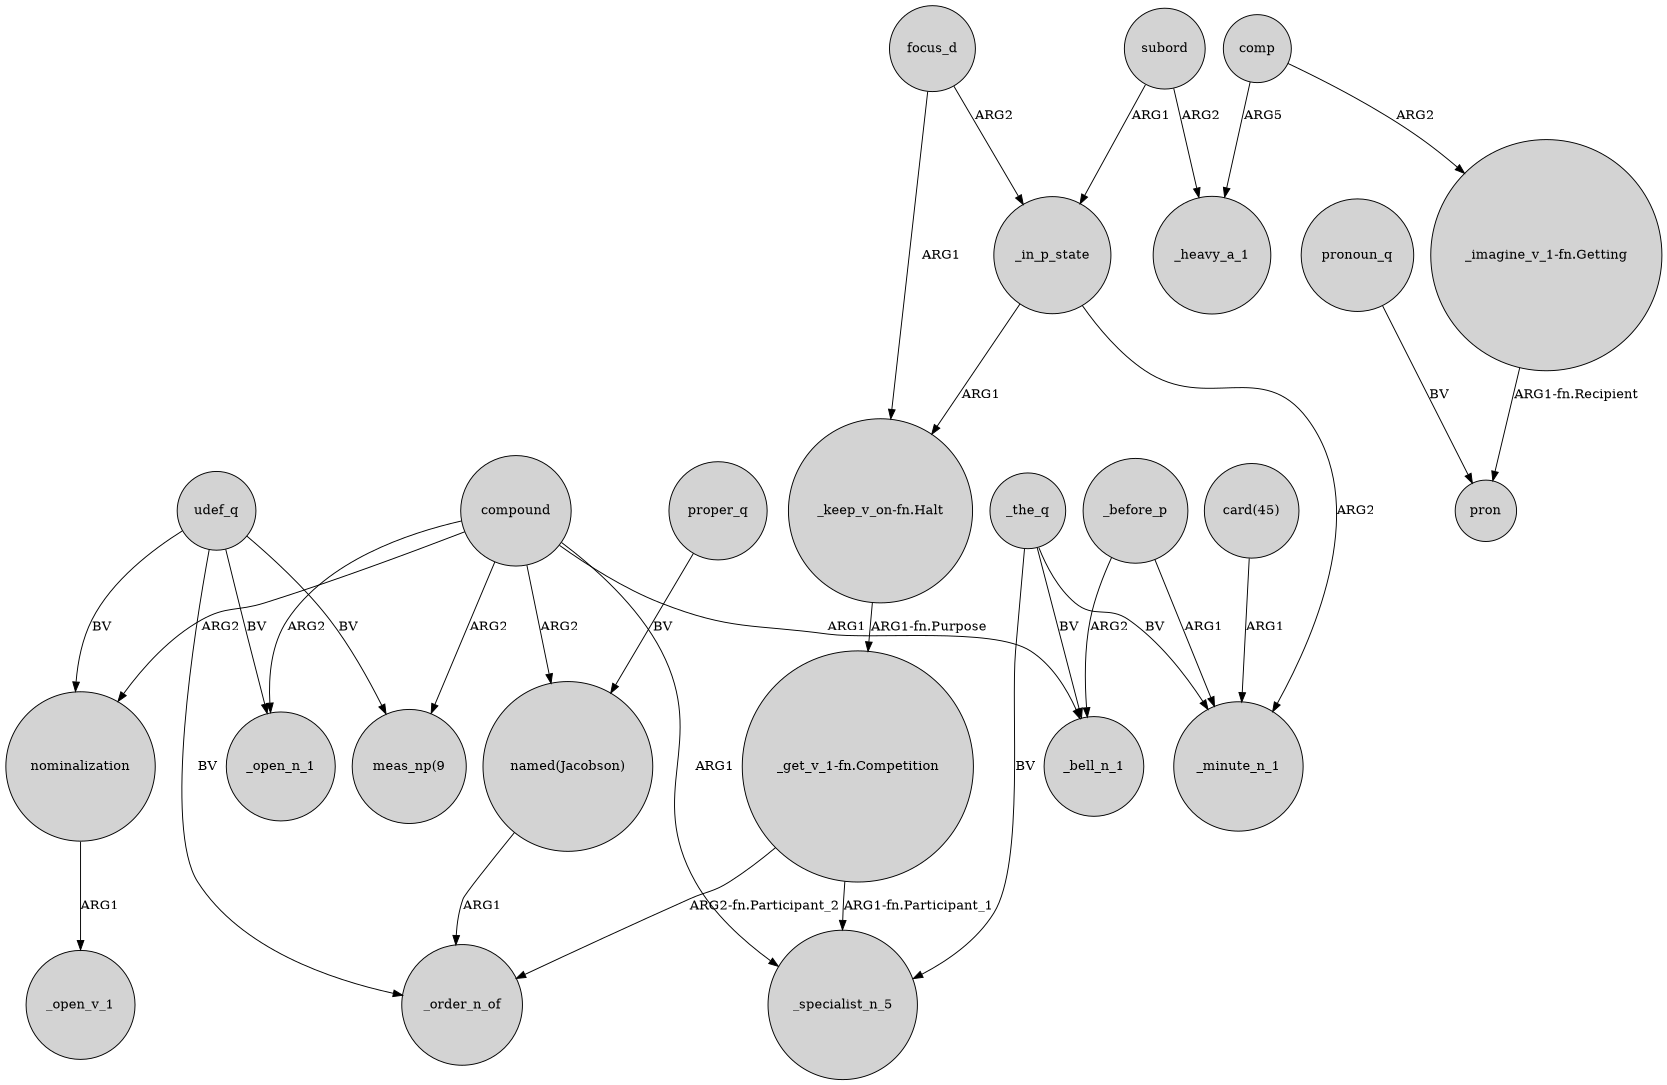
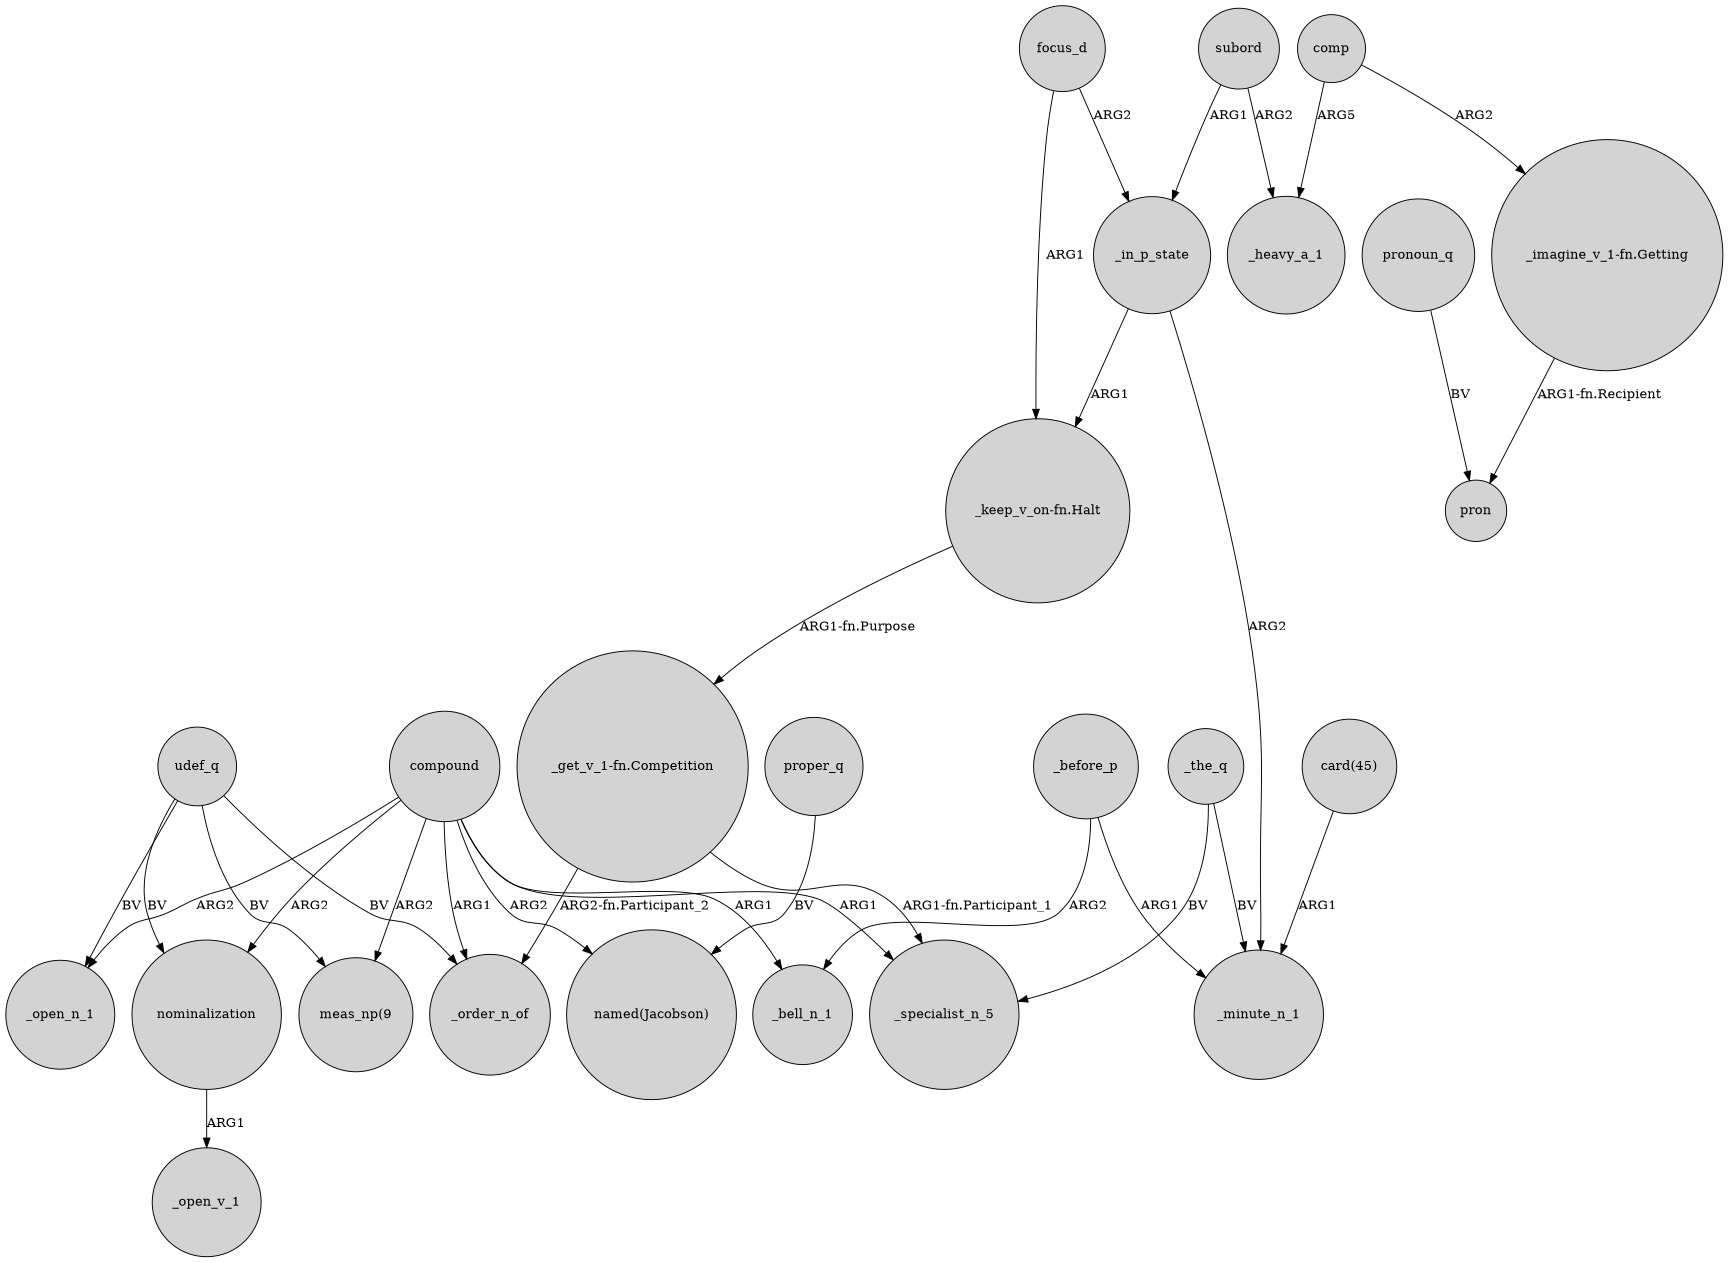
edge "_the_q" -> "_bell_n_1": removed, label "BV"
edge "named(Jacobson)" -> "_order_n_of": now "compound" -> "_order_n_of"
